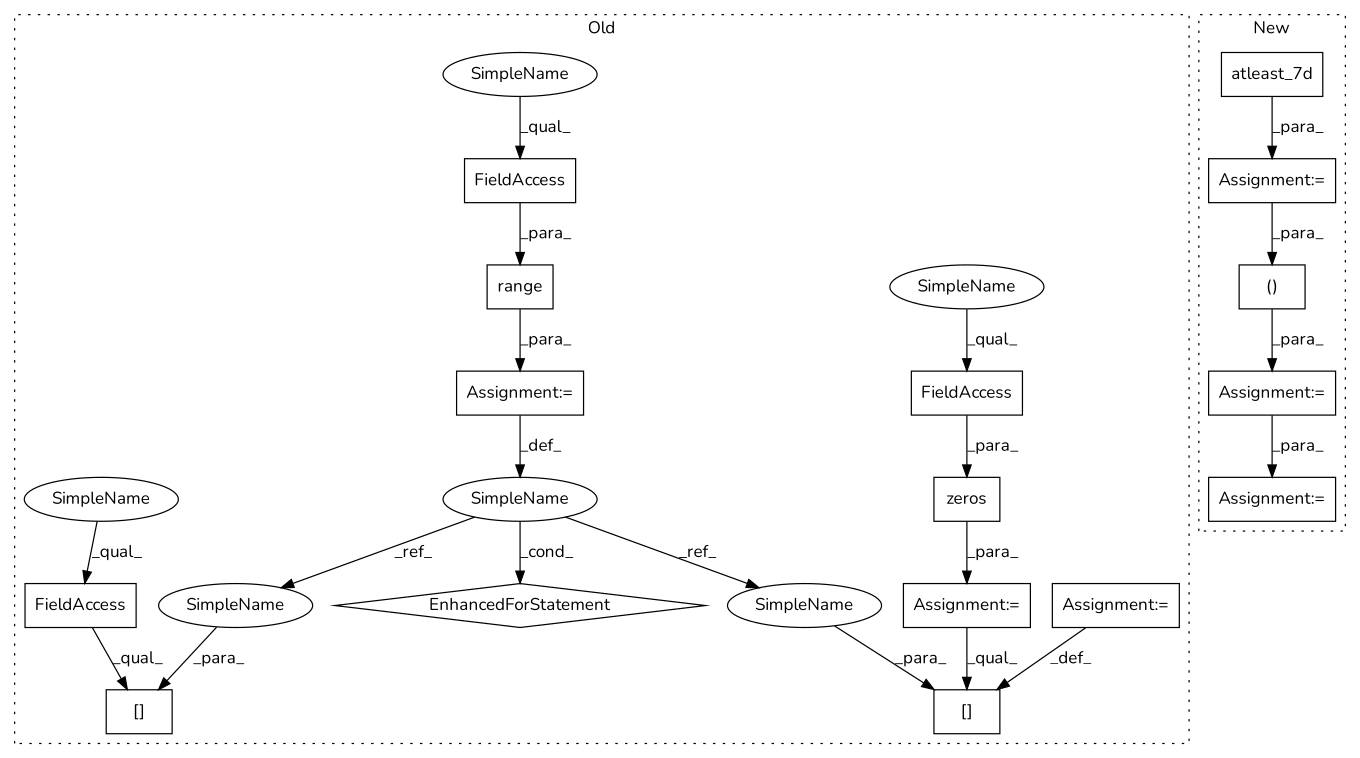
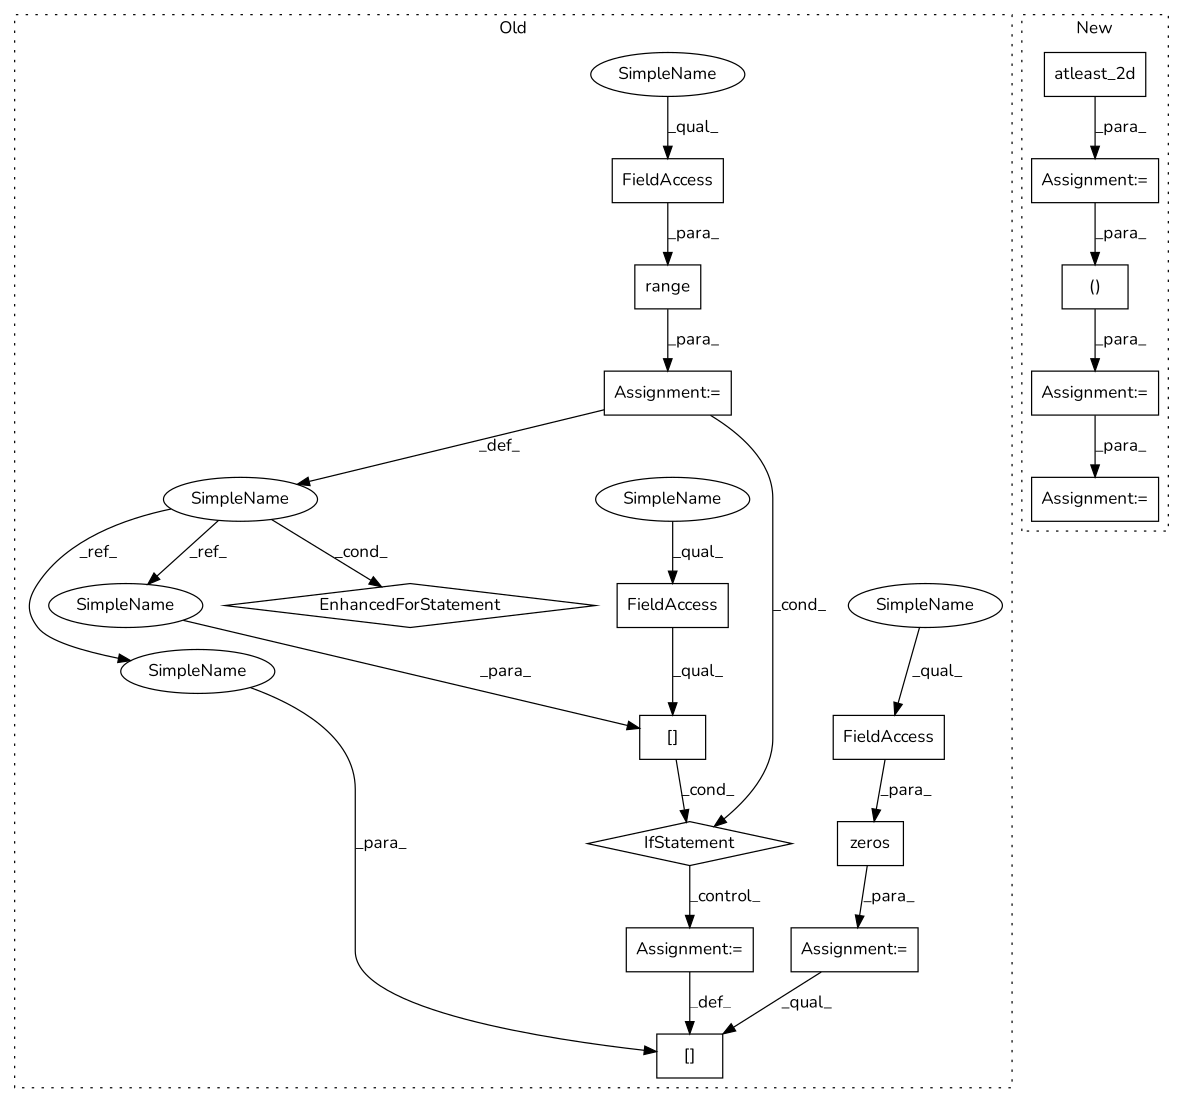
node "atleast_7d": label "atleast_7d" -> "atleast_2d"
node "IfStatement": added
